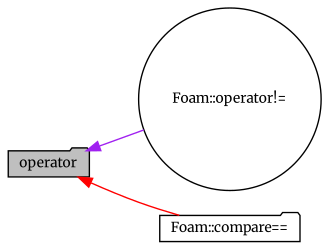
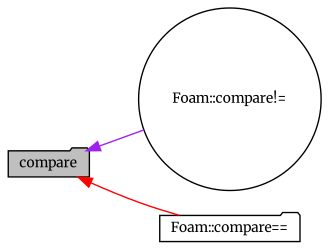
node "Foam::operator!=": label "Foam::operator!=" -> "Foam::compare!="
node "operator": label "operator" -> "compare"
